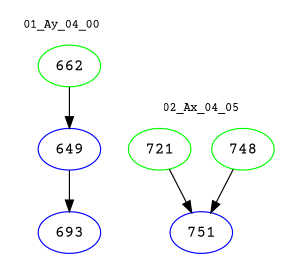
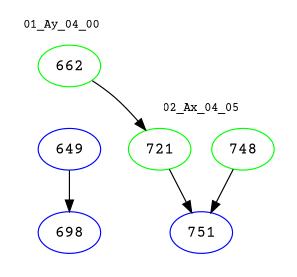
edge "662" -> "649": now "662" -> "721"
node "693": label "693" -> "698"
